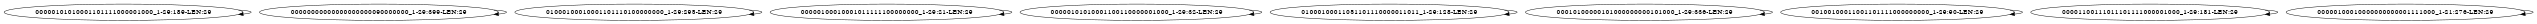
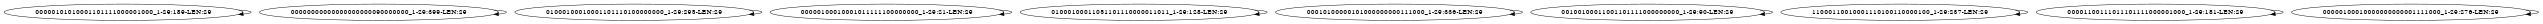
node "00000101010001100110000001000_1-29:32-LEN:29": removed
node "00010100000101000000000101000_1-29:336-LEN:29": label "00010100000101000000000101000_1-29:336-LEN:29" -> "00010100000101000000000111000_1-29:336-LEN:29"
node "11000110010001110100110000100_1-29:237-LEN:29": added
node "00000100010000000000001111000_1-21:276-LEN:29": label "00000100010000000000001111000_1-21:276-LEN:29" -> "00000100010000000000001111000_1-29:276-LEN:29"
